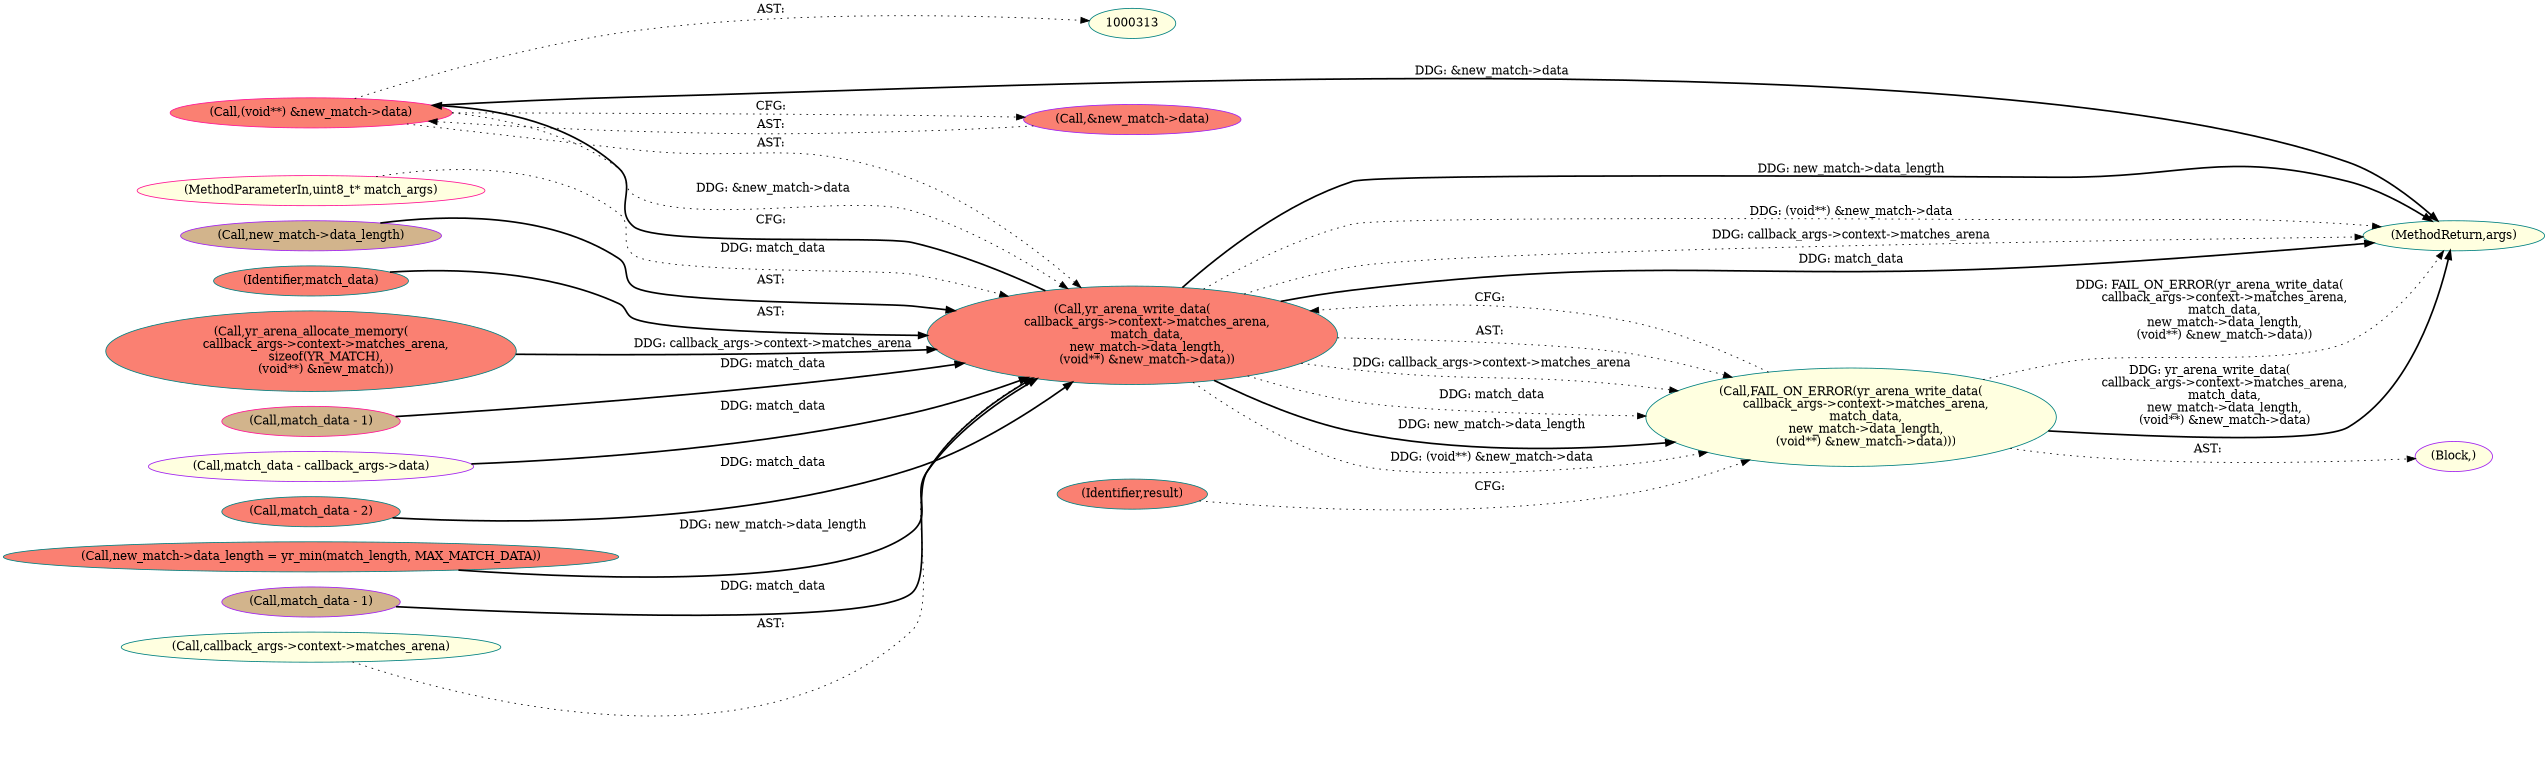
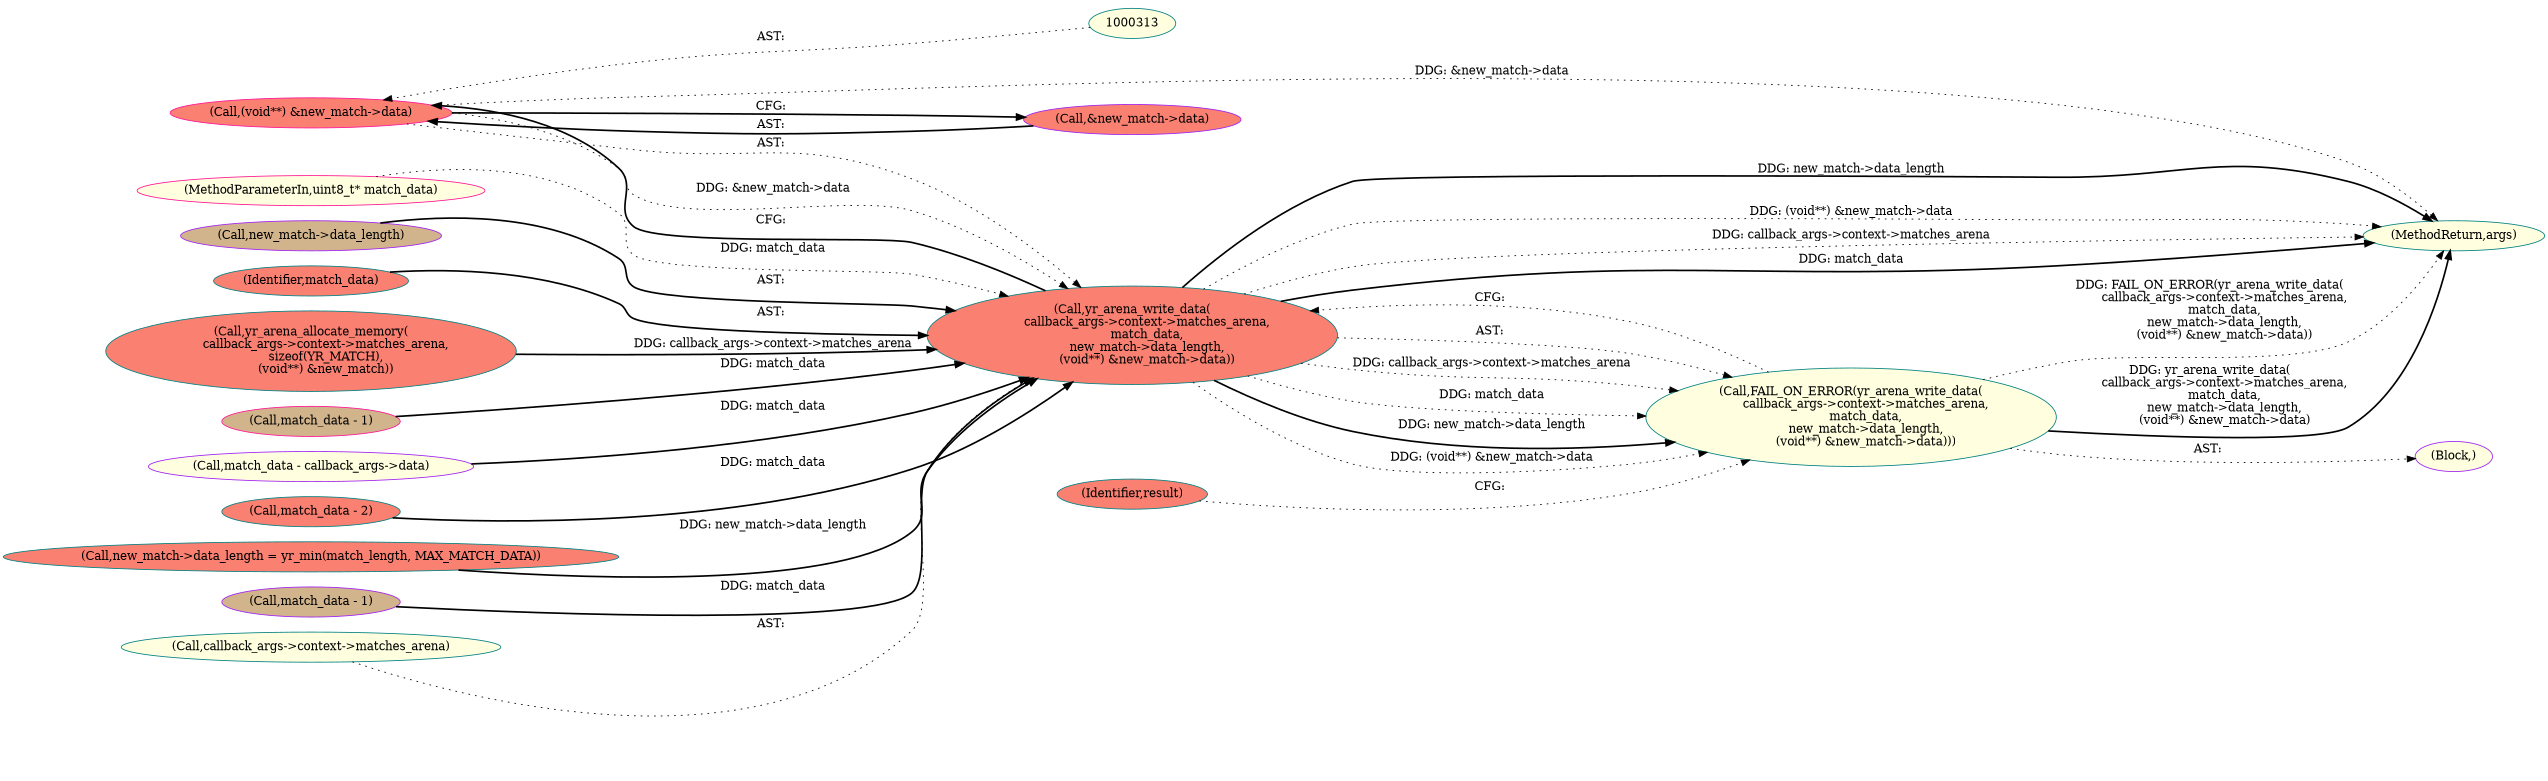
edge "(Call,(void**) &new_match->data)" -> "1000313": reversed
edge "(Call,(void**) &new_match->data)" -> "(MethodReturn,args)": style bold -> dotted
edge "(Call,(void**) &new_match->data)" -> "(Call,&new_match->data)": style dotted -> bold
edge "(Call,&new_match->data)" -> "(Call,(void**) &new_match->data)": style dotted -> bold
node "(MethodParameterIn,uint8_t* match_args)": label "(MethodParameterIn,uint8_t* match_args)" -> "(MethodParameterIn,uint8_t* match_data)"
